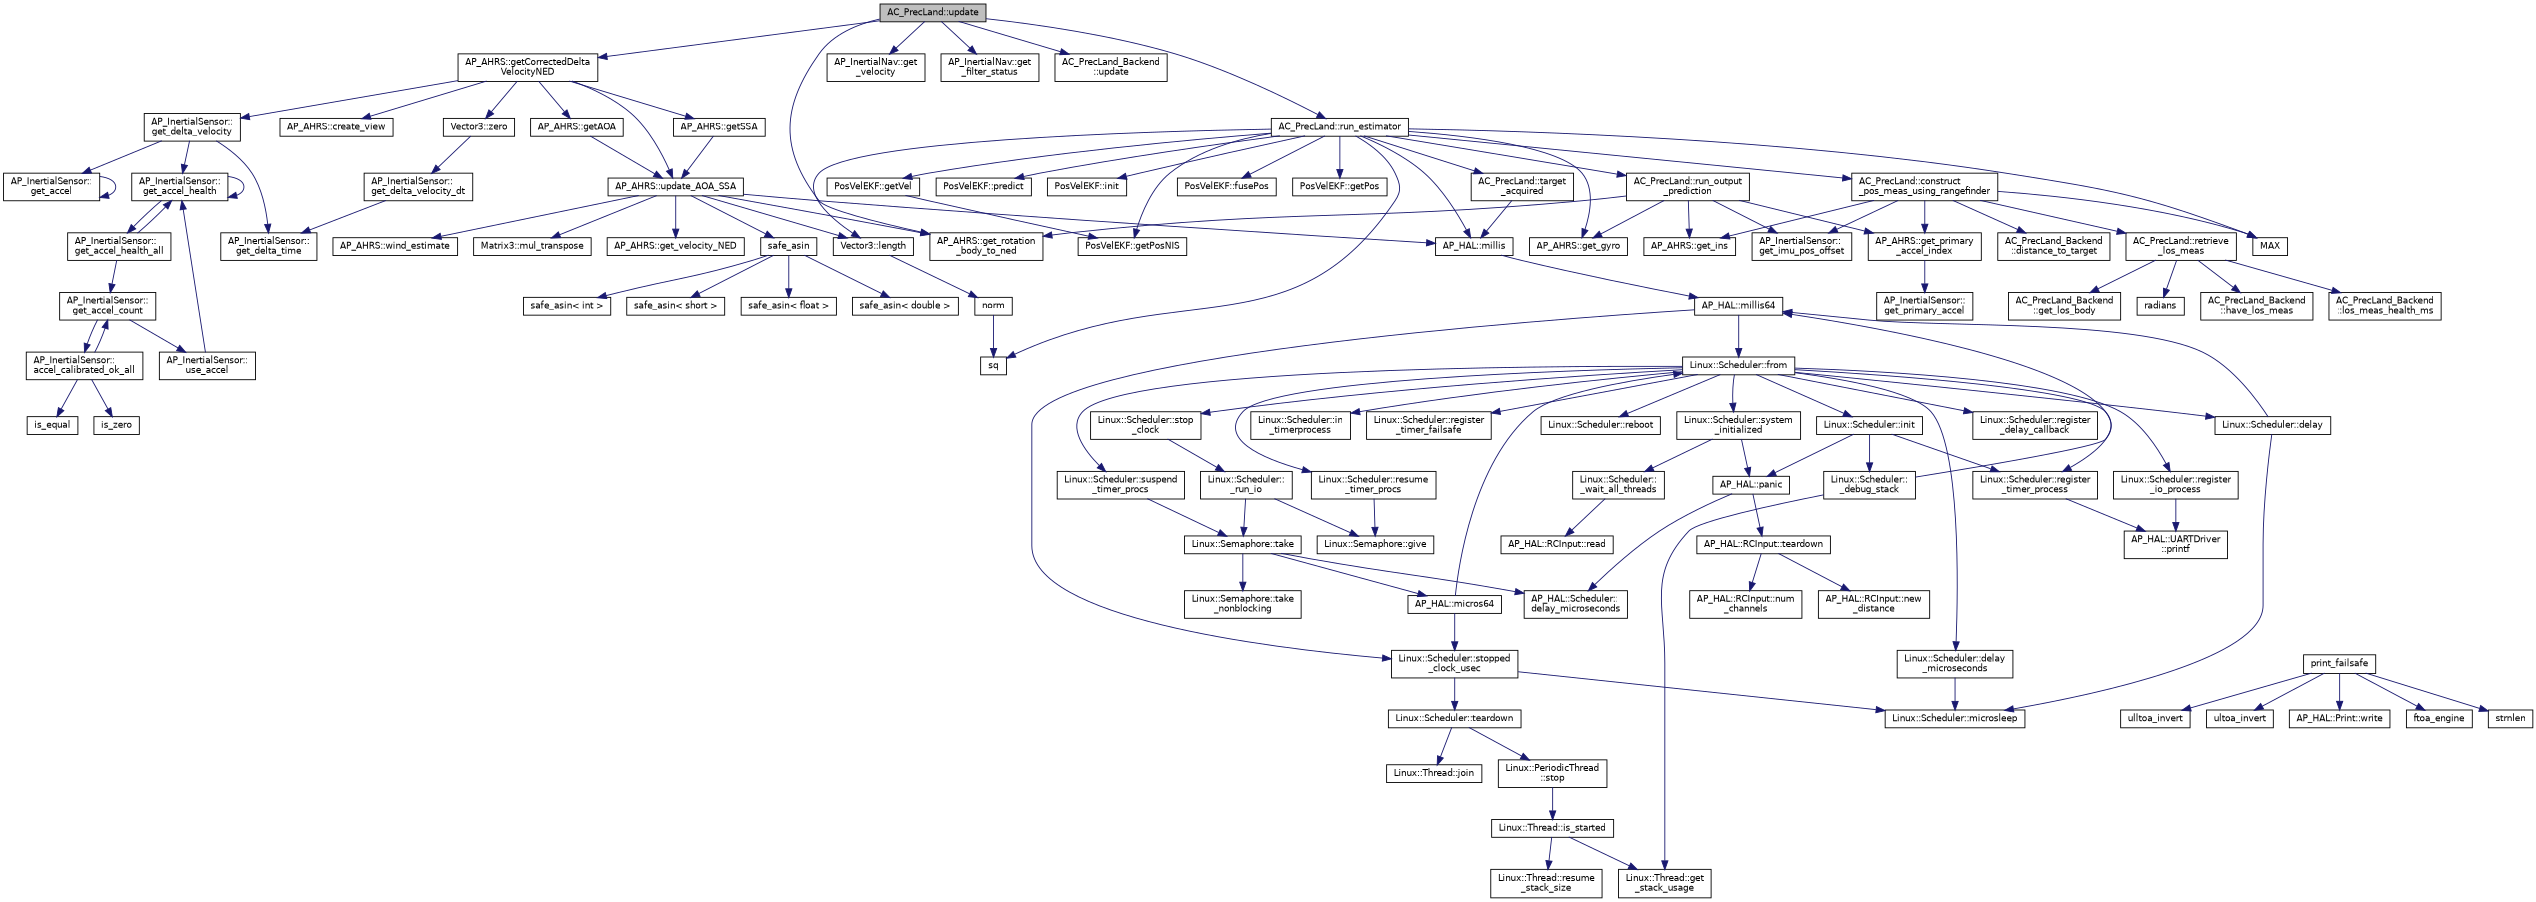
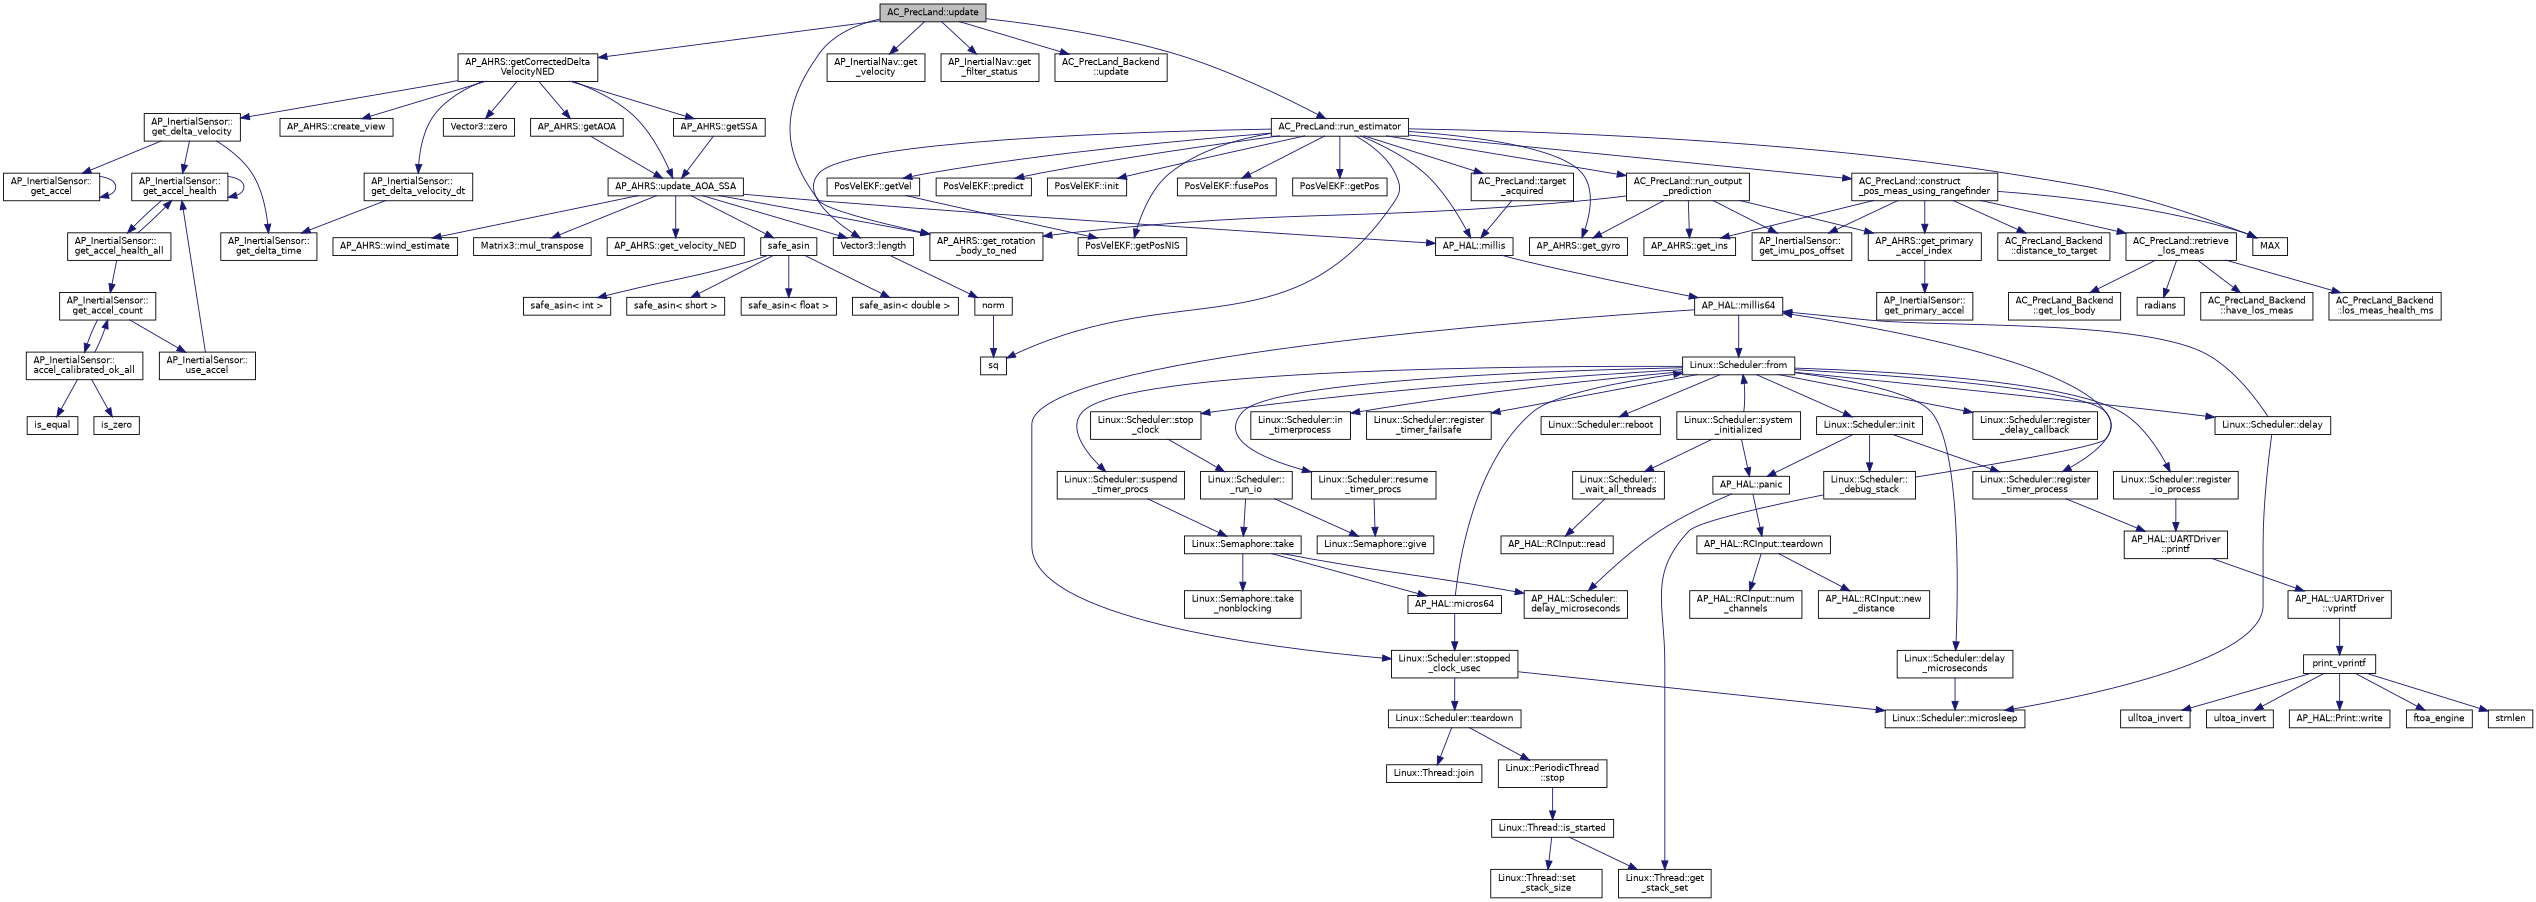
edge "Vector3::zero" -> "AP_InertialSensor:: get_delta_velocity_dt": now "AP_AHRS::getCorrectedDelta VelocityNED" -> "AP_InertialSensor:: get_delta_velocity_dt"
edge "Linux::Scheduler::from" -> "Linux::Scheduler::system _initialized": reversed
node "AP_HAL::UARTDriver ::vprintf": added
node "print_failsafe": label "print_failsafe" -> "print_vprintf"
node "Linux::Thread::resume _stack_size": label "Linux::Thread::resume _stack_size" -> "Linux::Thread::set _stack_size"
node "Linux::Thread::get _stack_usage": label "Linux::Thread::get _stack_usage" -> "Linux::Thread::get _stack_set"
